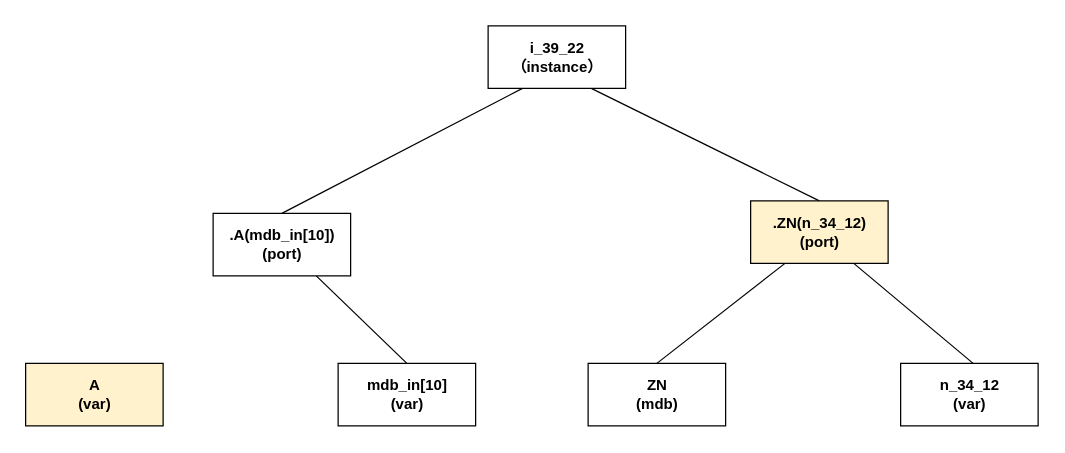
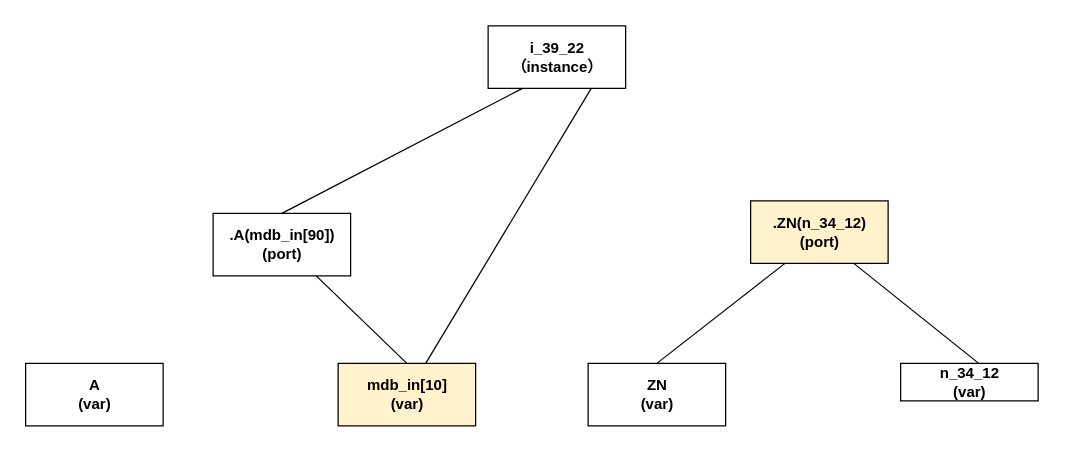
edge "i_39_22 （instance）" -- ".ZN(n_34_12) (port)": now "i_39_22 （instance）" -- "mdb_in[10] (var)"
node ".A(mdb_in[10]) (port)": label ".A(mdb_in[10]) (port)" -> ".A(mdb_in[90]) (port)"
node "A (var)": fillcolor #fff2cc -> #ffffff
node "mdb_in[10] (var)": fillcolor #ffffff -> #fff2cc
node "ZN (mdb)": label "ZN (mdb)" -> "ZN (var)"
node "n_34_12 (var)": size 138x63 -> 138x38
